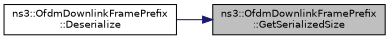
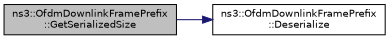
edge "ns3::OfdmDownlinkFramePrefix ::Deserialize" -> "ns3::OfdmDownlinkFramePrefix ::GetSerializedSize": reversed
